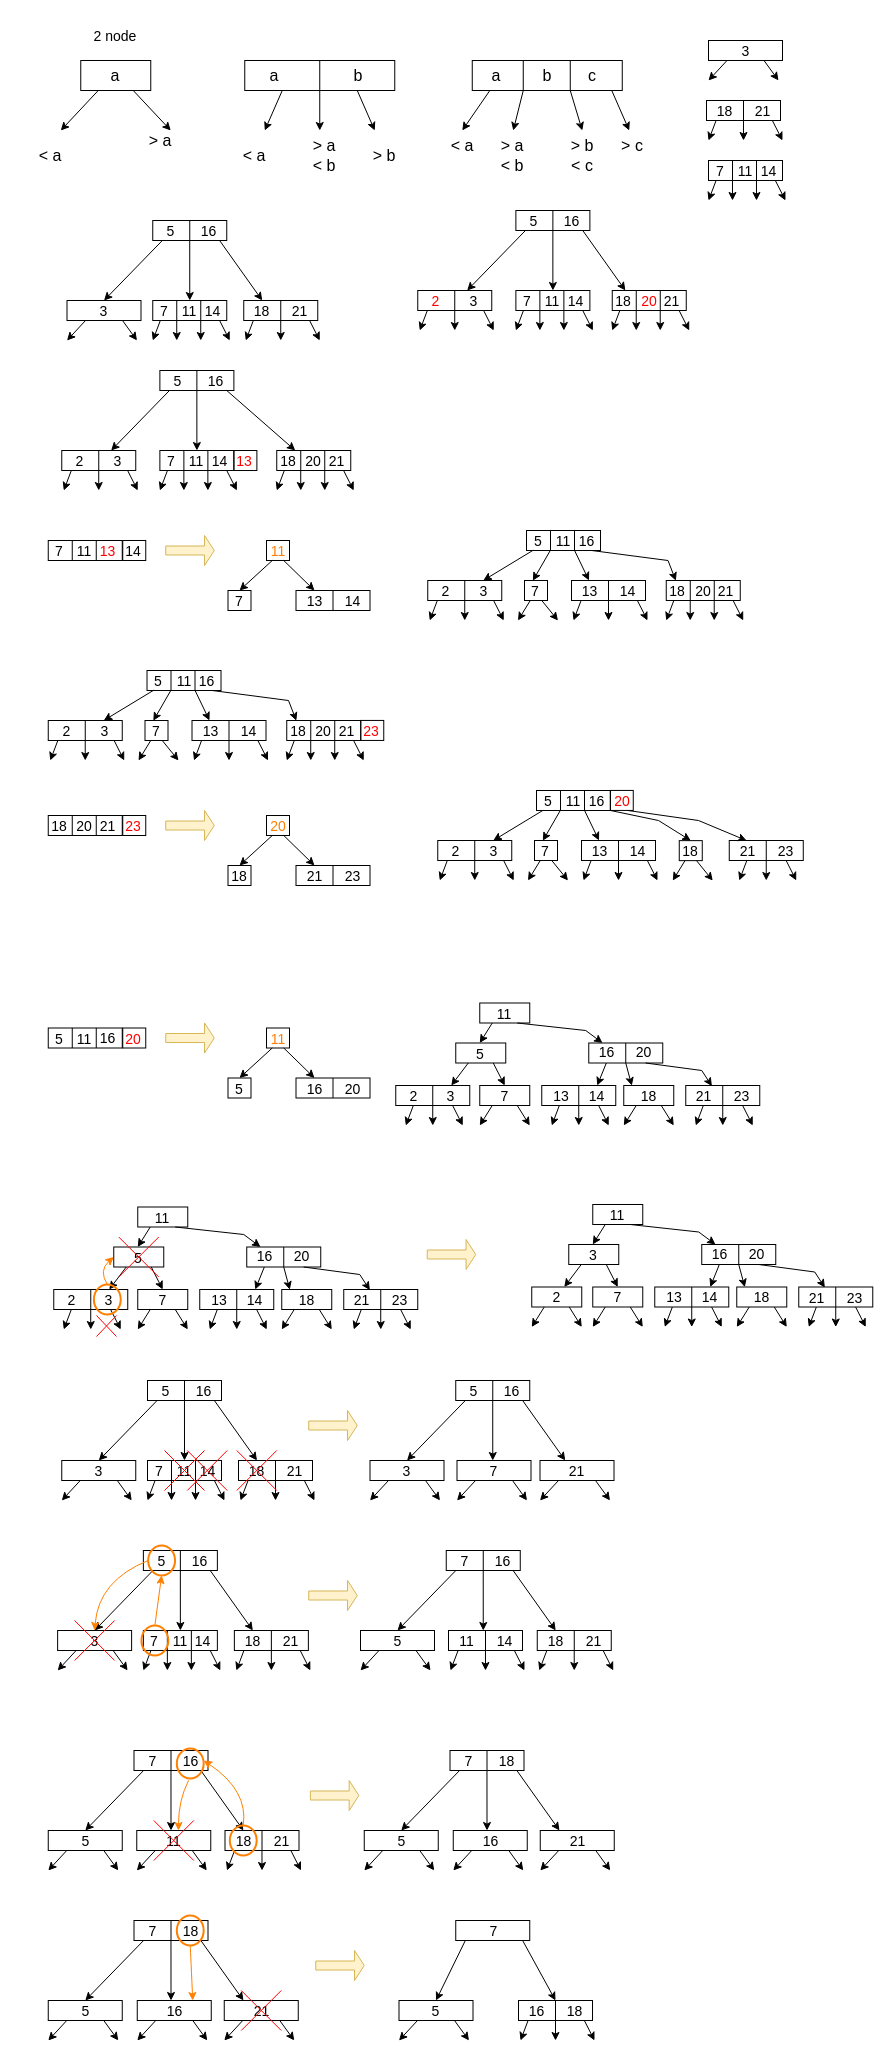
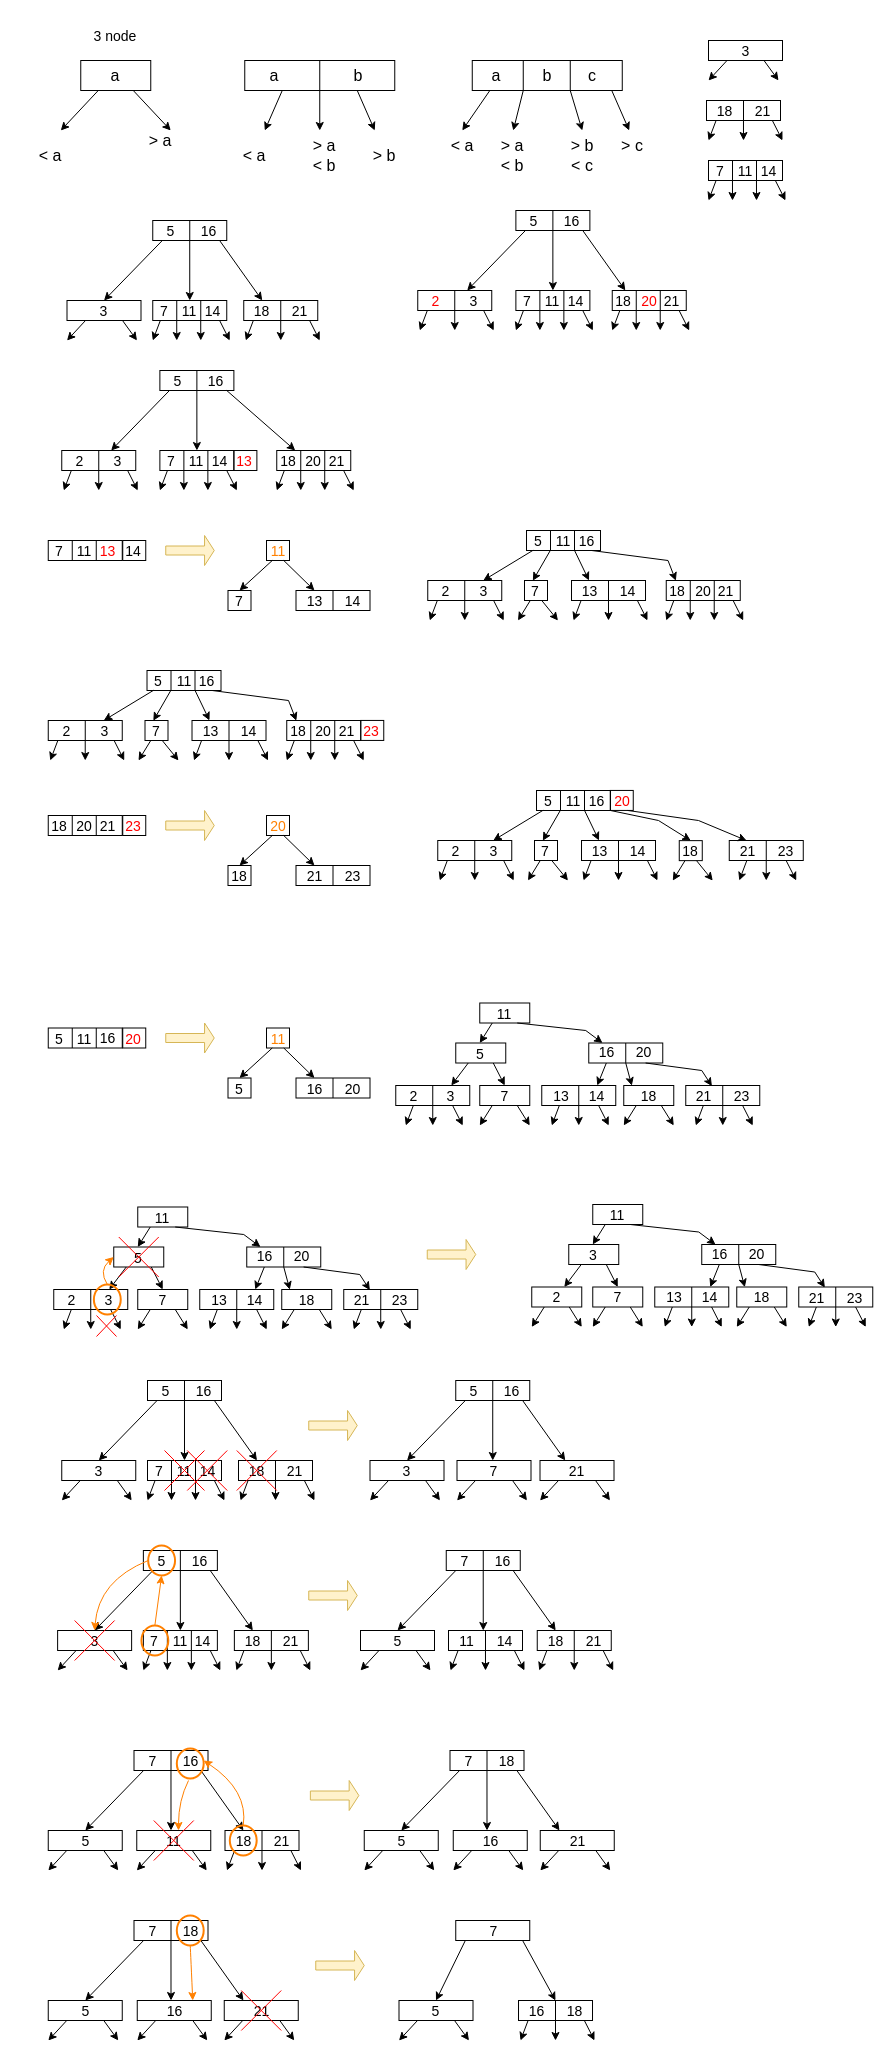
node "2 node": label "2 node" -> "3 node"
